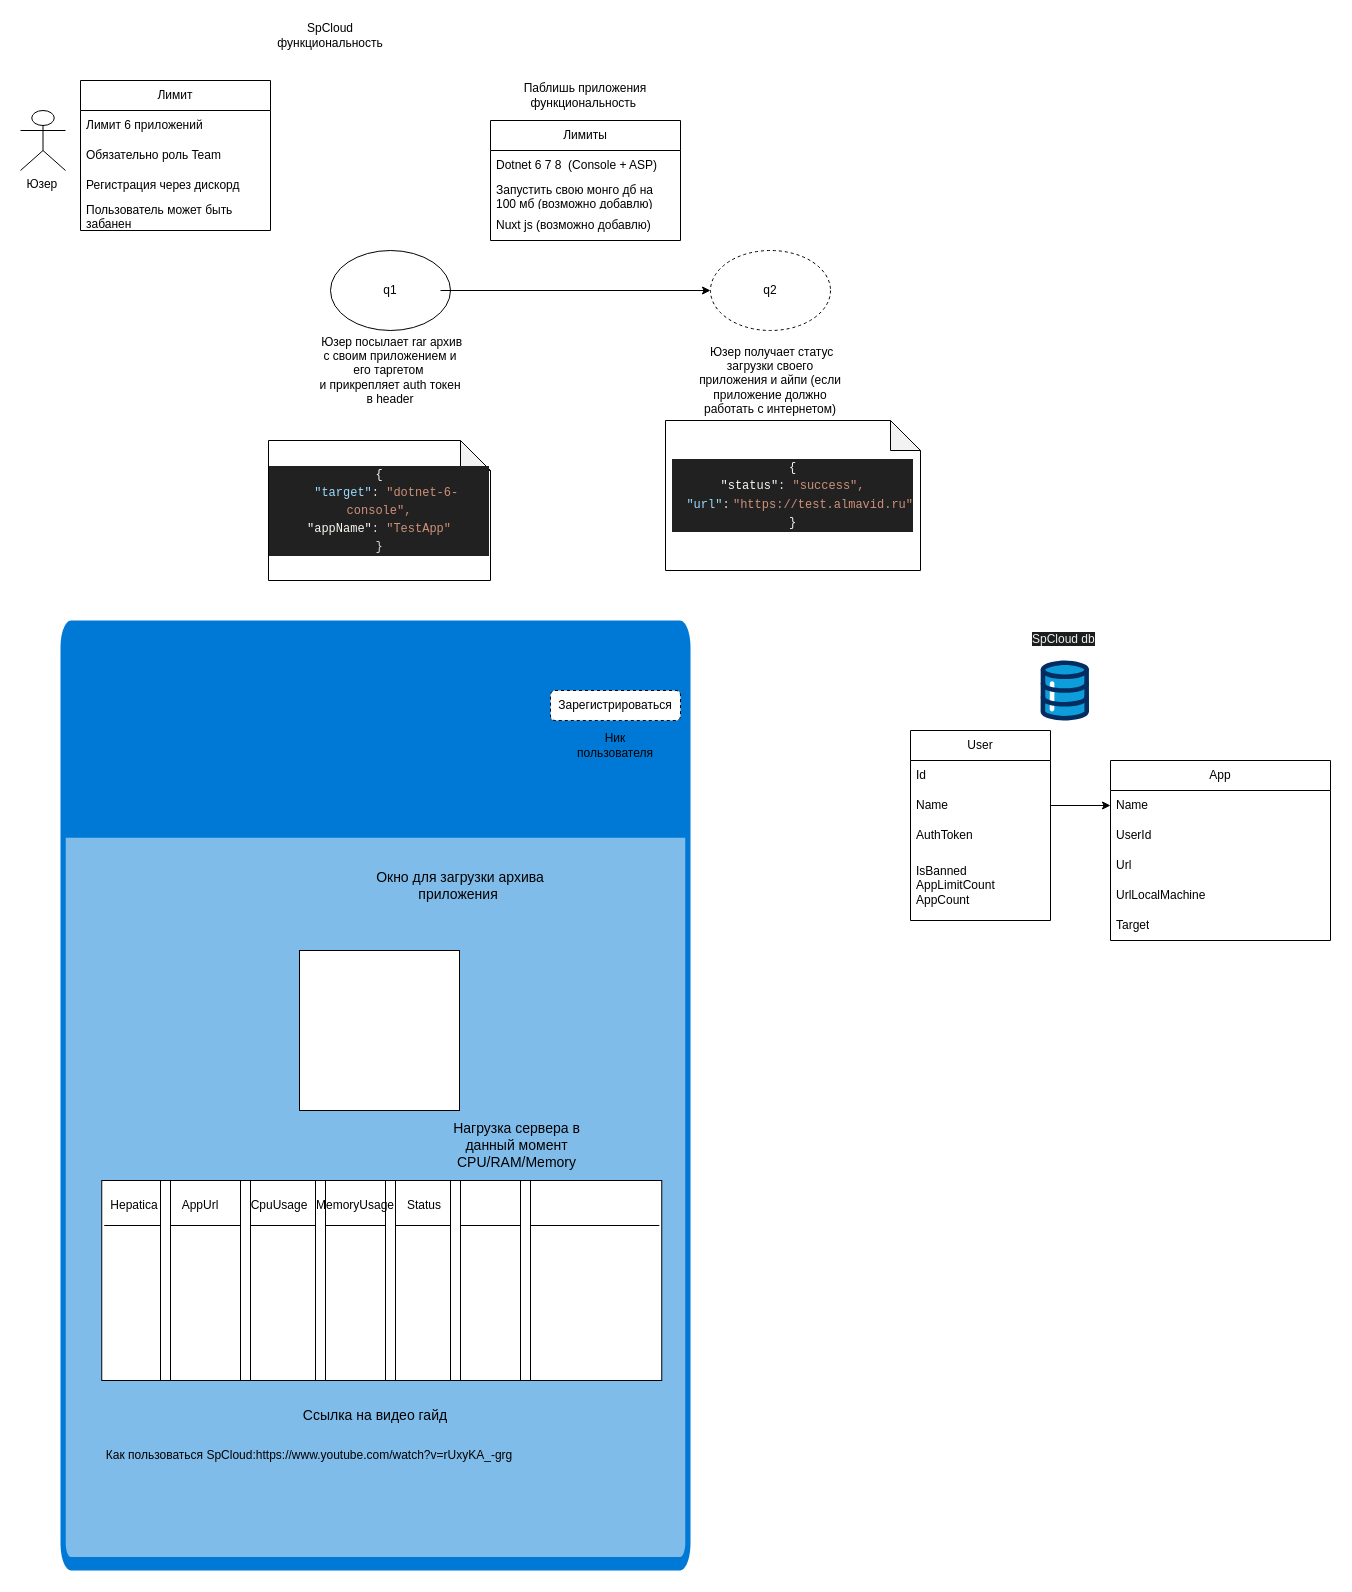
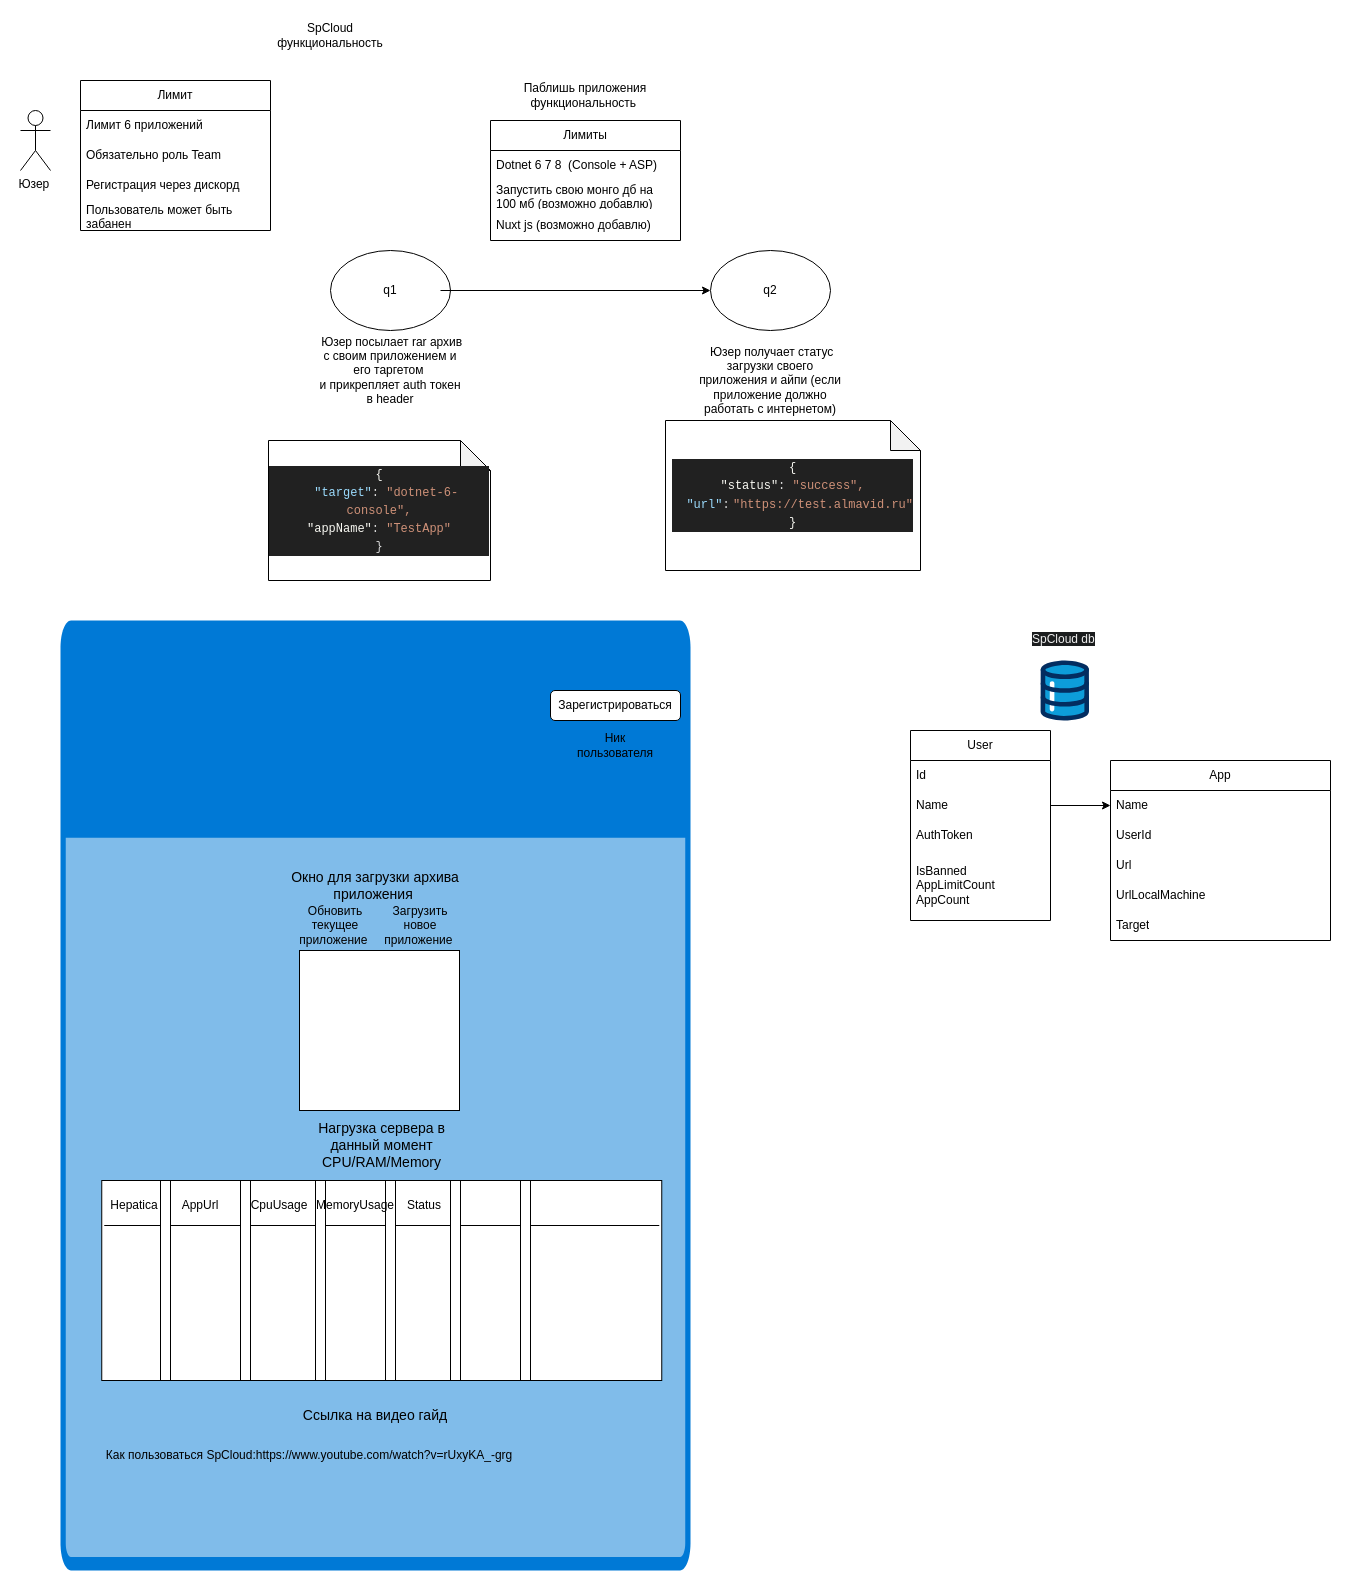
node "Юзер": size 45x60 -> 30x60
node "q2": style dashed -> solid
node "Зарегистрироваться": style dashed -> solid
node "Окно для загрузки архива приложения": moved (461, 886) -> (376, 886)
node "Обновить текущее приложение": added
node "Загрузить новое приложение": added
node "Нагрузка сервера в данный момент CPU/RAM/Memory": moved (517, 1146) -> (382, 1146)
